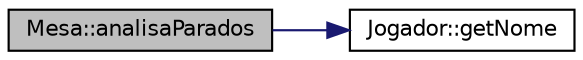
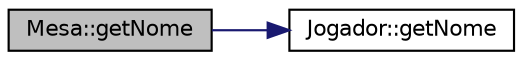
node "Mesa::analisaParados": label "Mesa::analisaParados" -> "Mesa::getNome"
